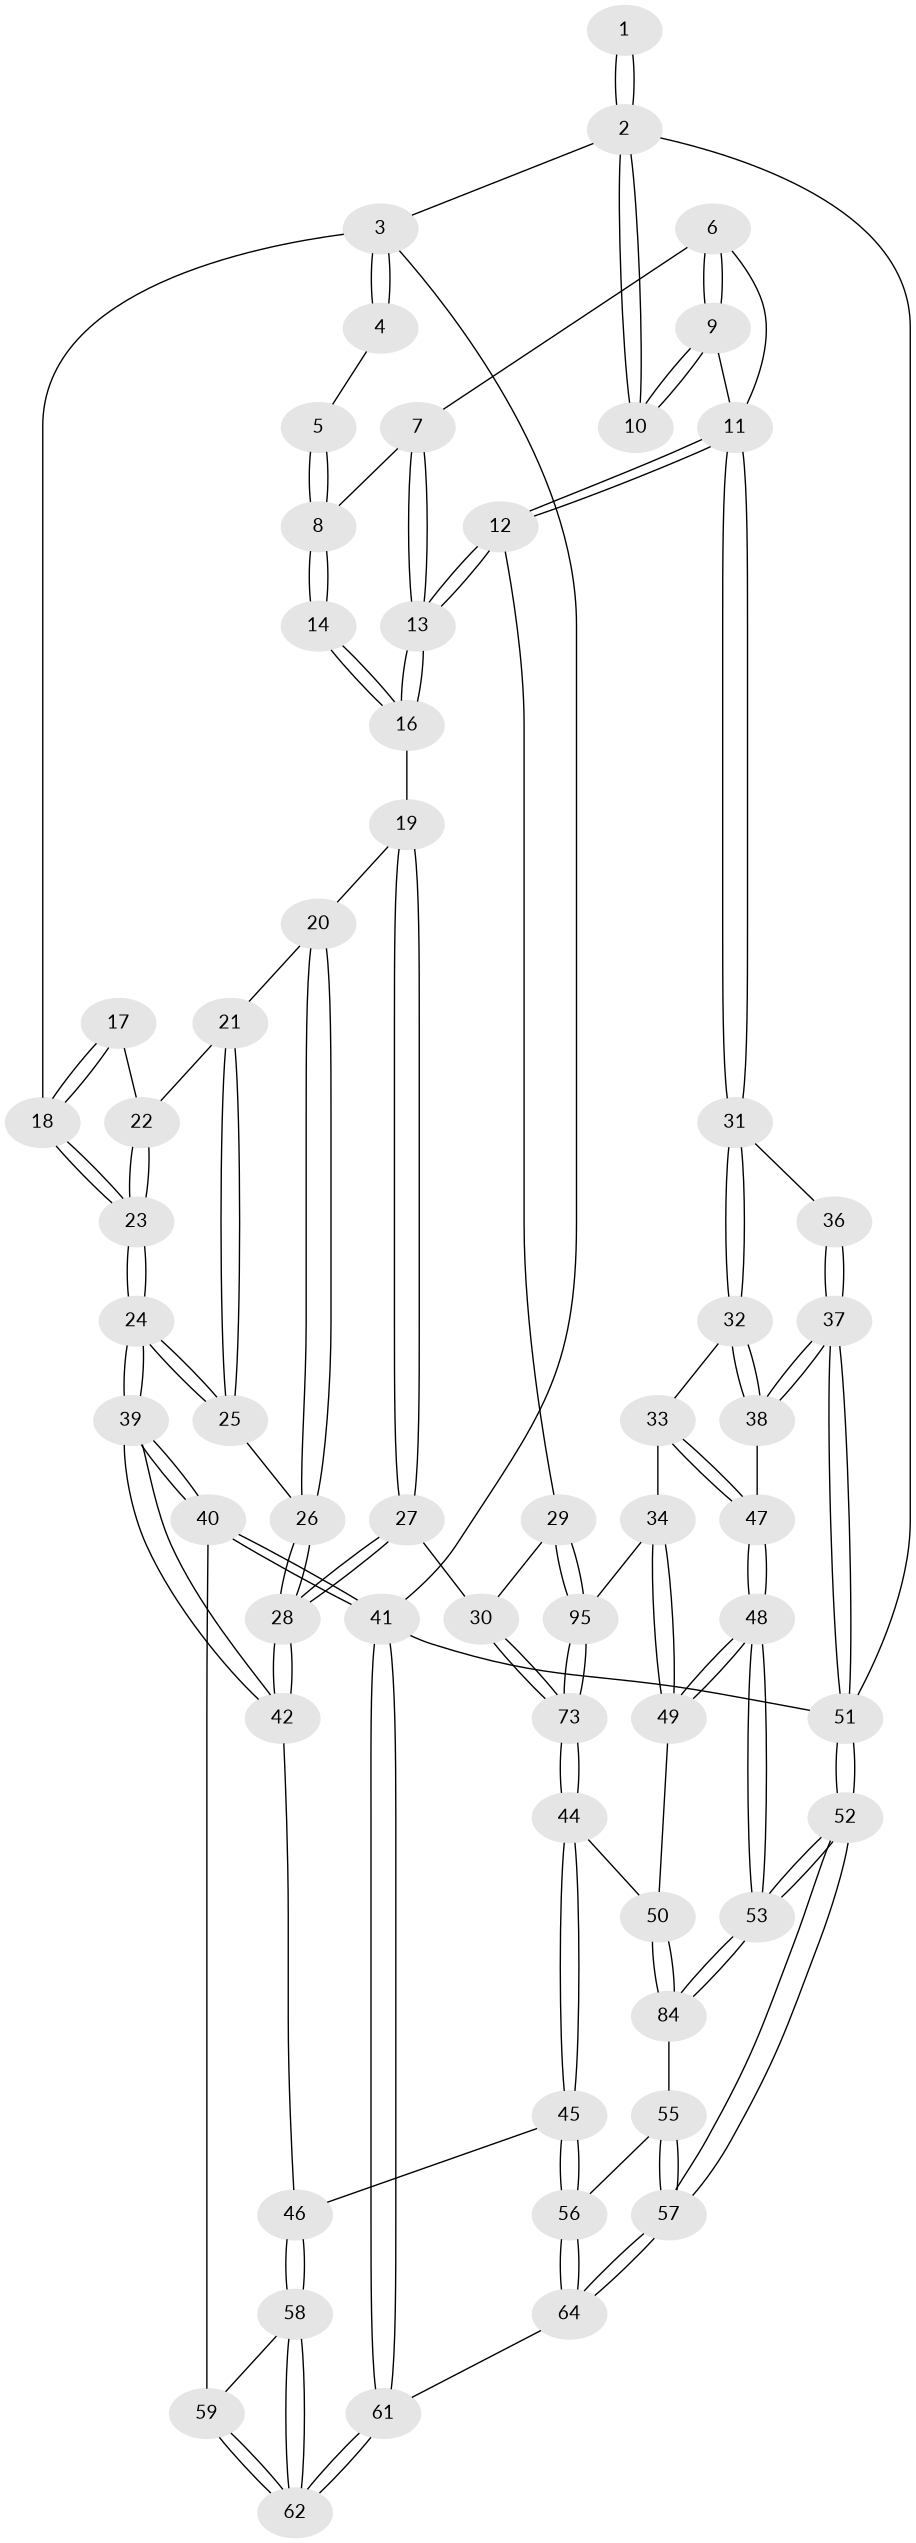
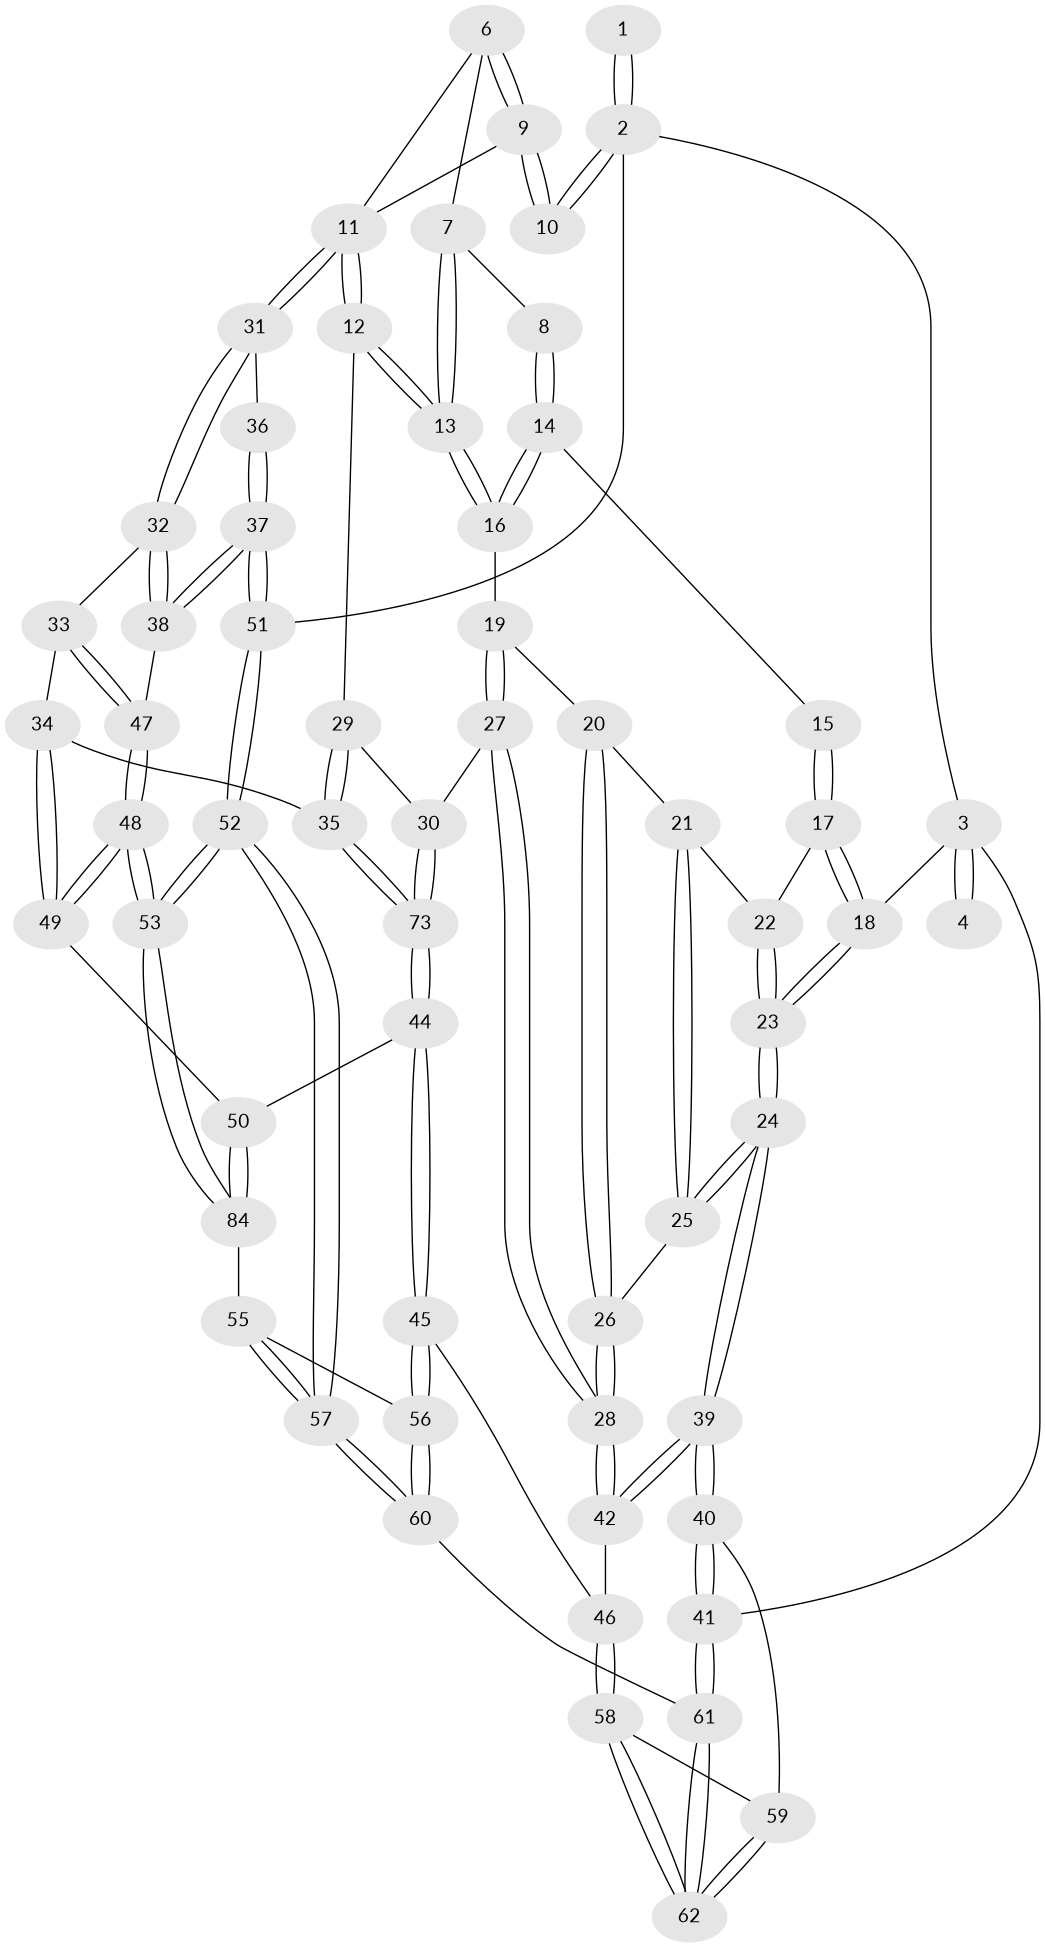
node "5": removed
node "15": added
node "95": label "95" -> "35"
edge "41" -- "51": removed
node "64": label "64" -> "60"
